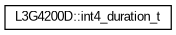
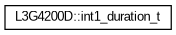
node "L3G4200D::int4_duration_t": label "L3G4200D::int4_duration_t" -> "L3G4200D::int1_duration_t"
